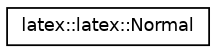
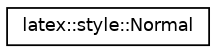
node "latex::latex::Normal": label "latex::latex::Normal" -> "latex::style::Normal"
